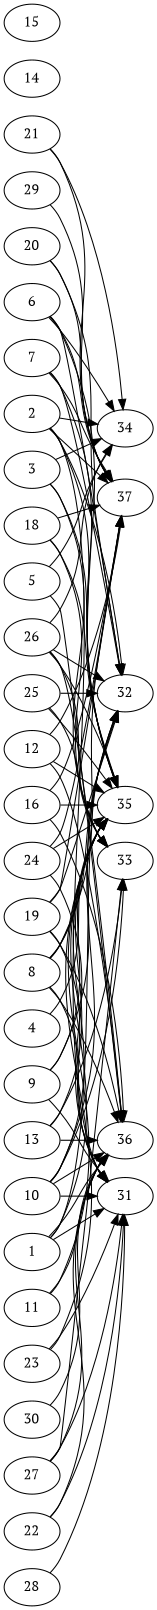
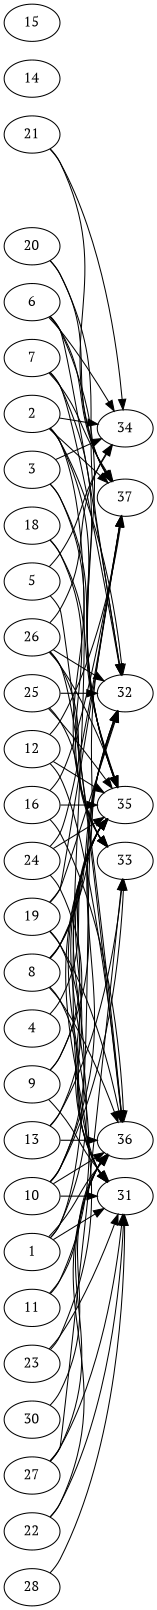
node "29": removed
edge "18" -> "37": removed
